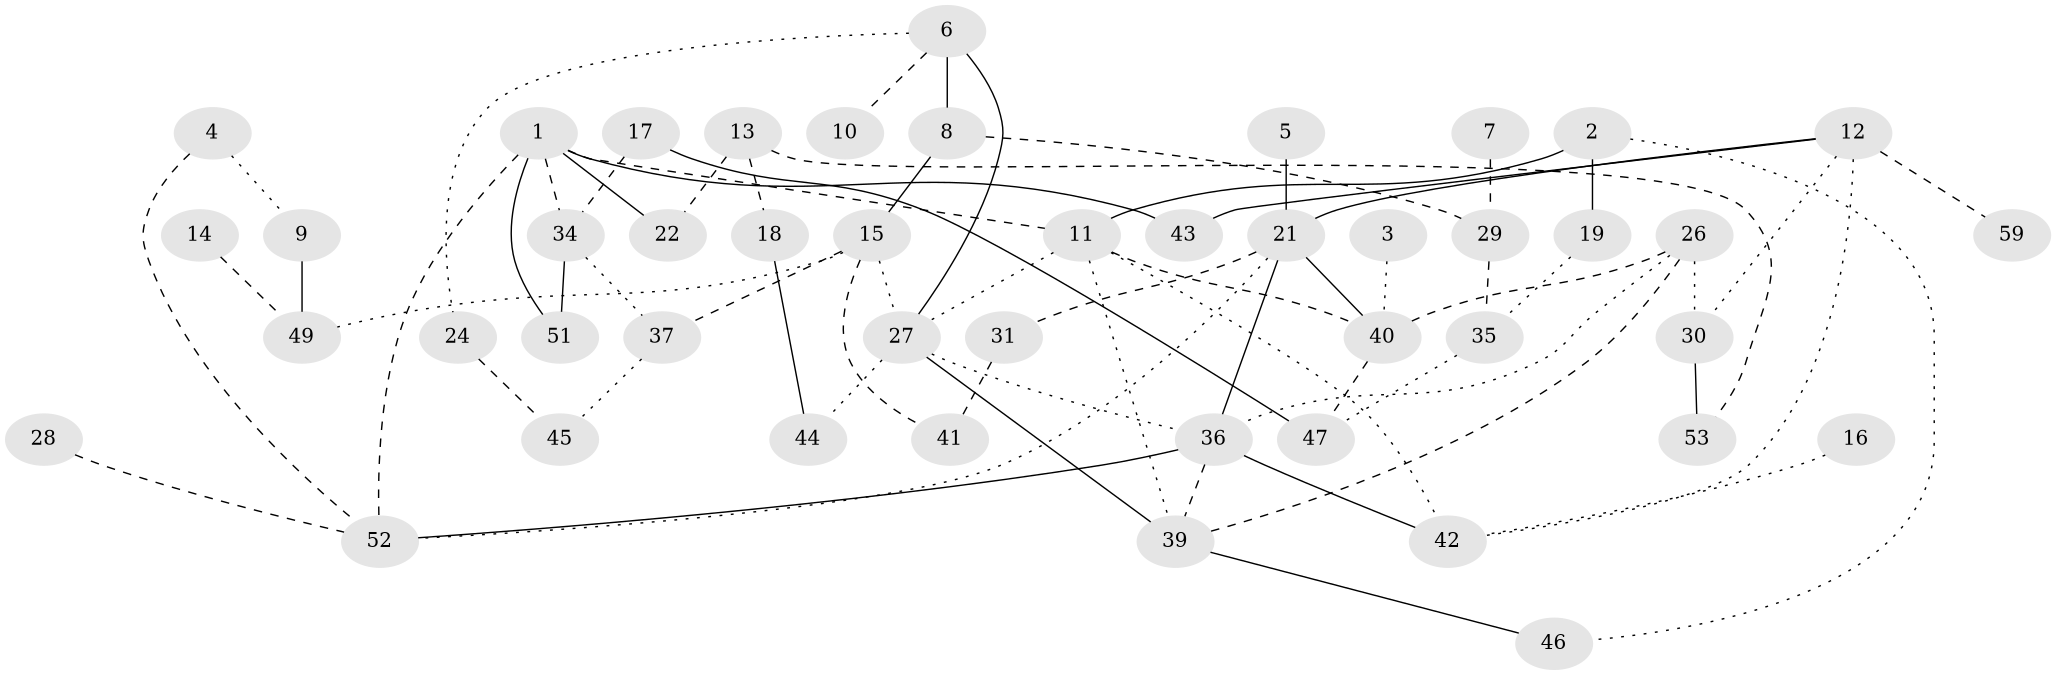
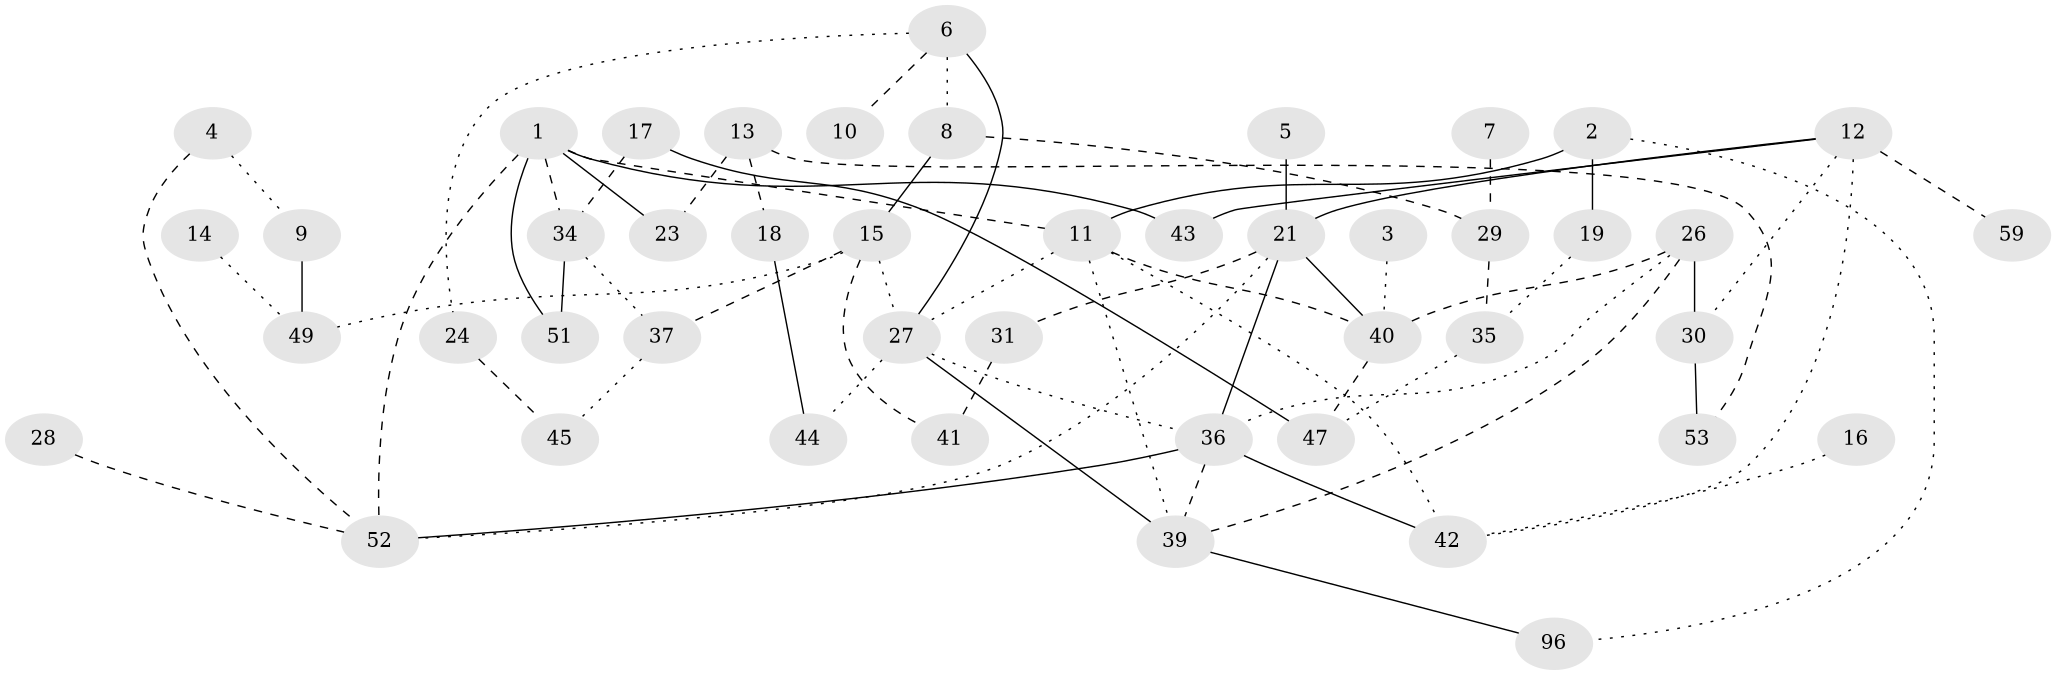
edge "6" -- "8": style solid -> dotted
node "22": label "22" -> "23"
edge "14" -- "49": style dashed -> dotted
edge "26" -- "30": style dotted -> solid
node "46": label "46" -> "96"
